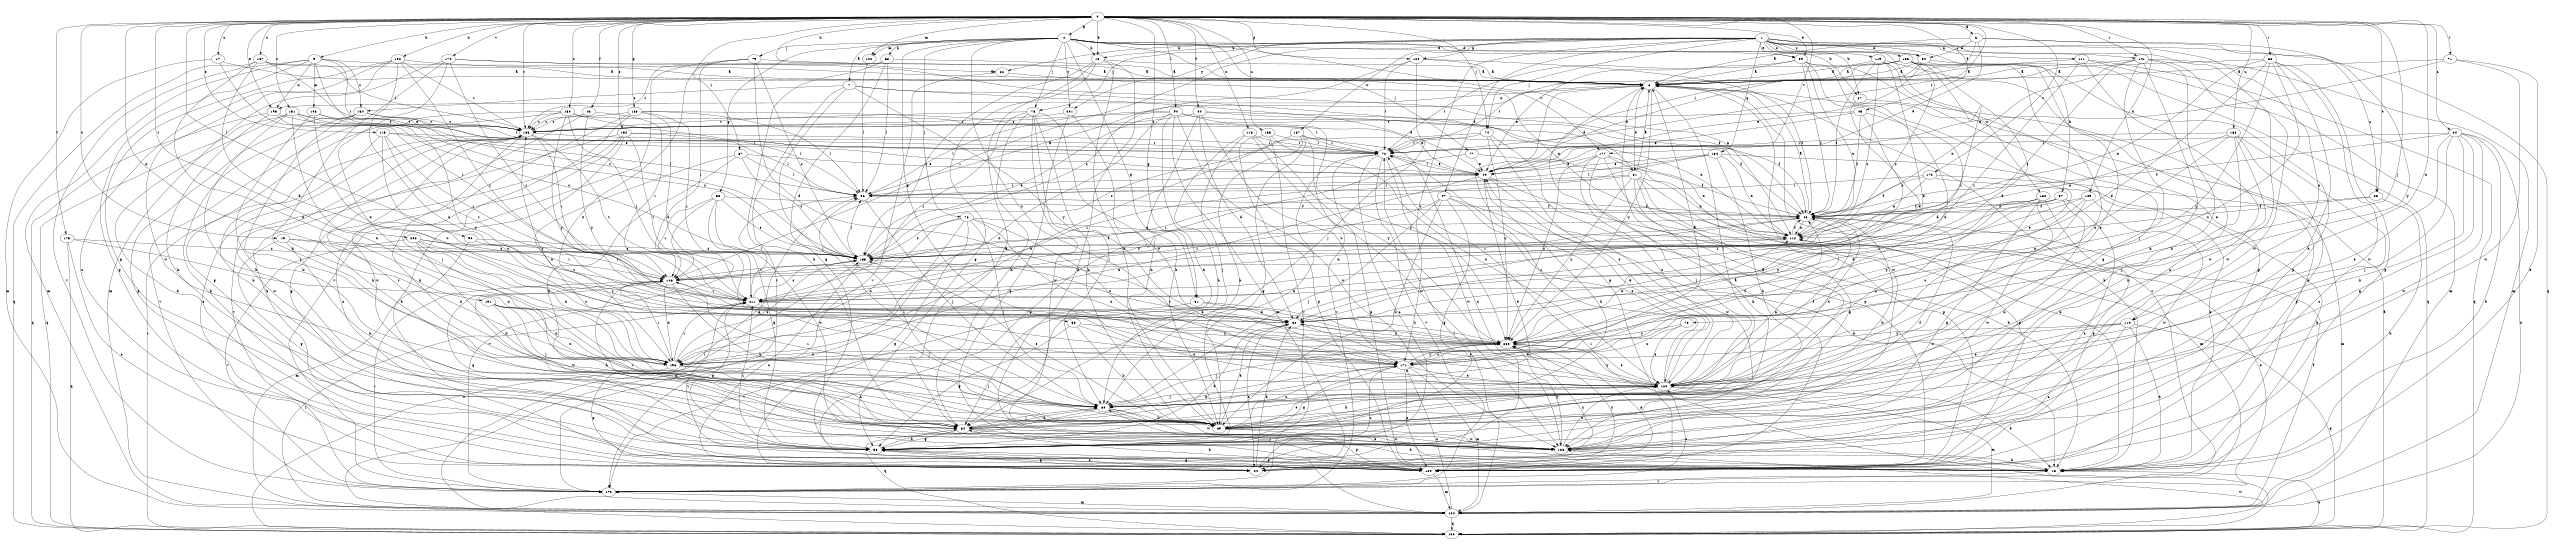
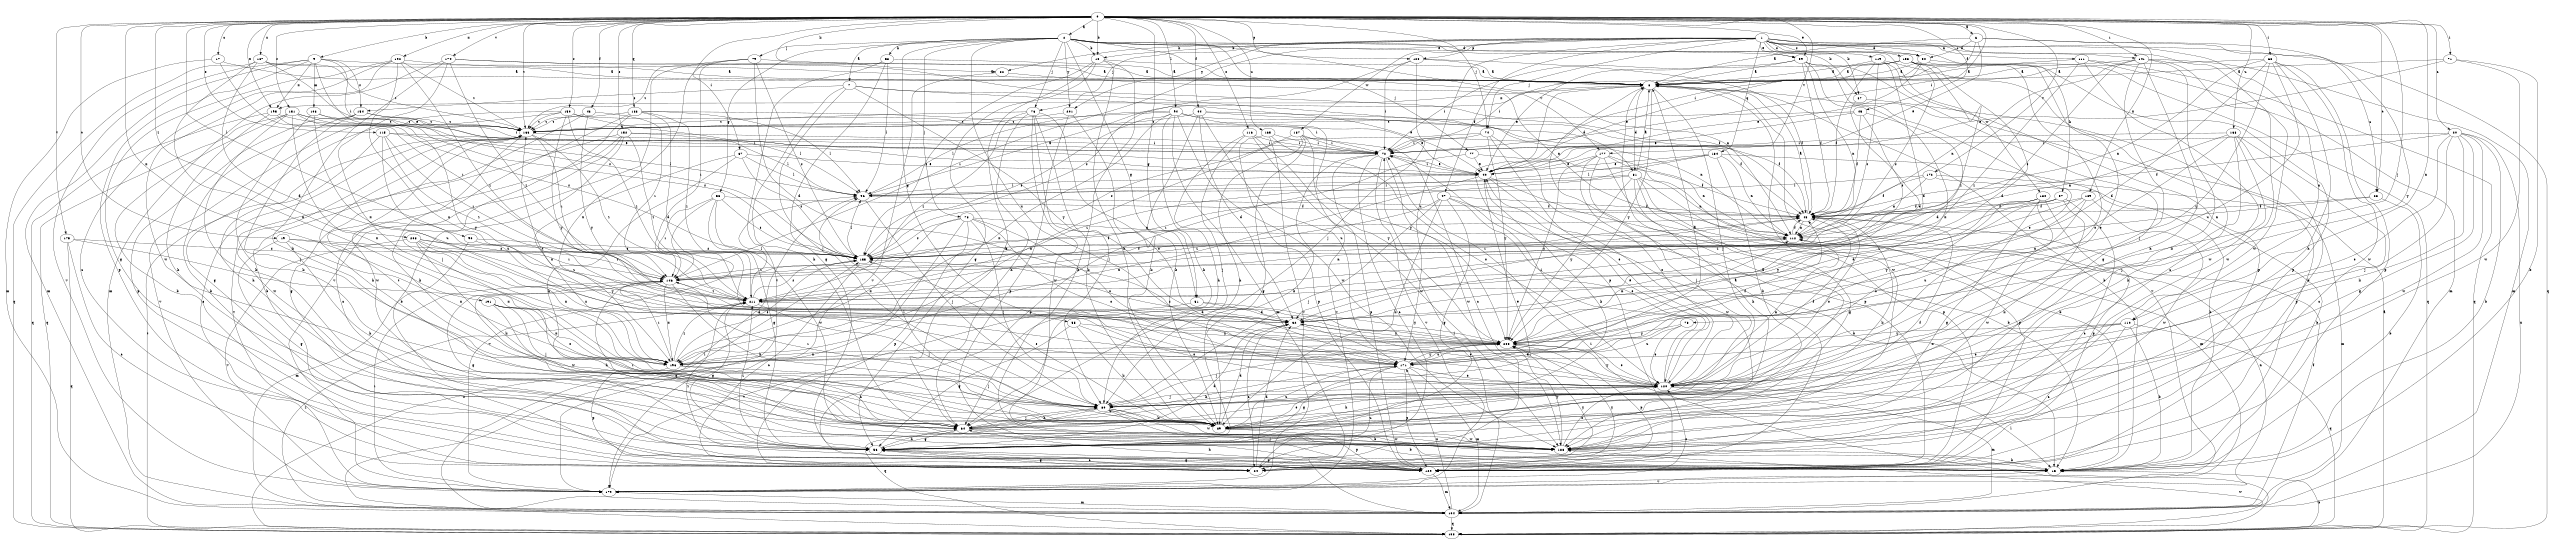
node "102": removed
edge "120" -> "15": label "b" -> "l"
